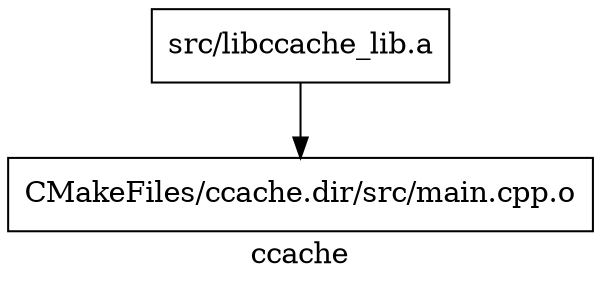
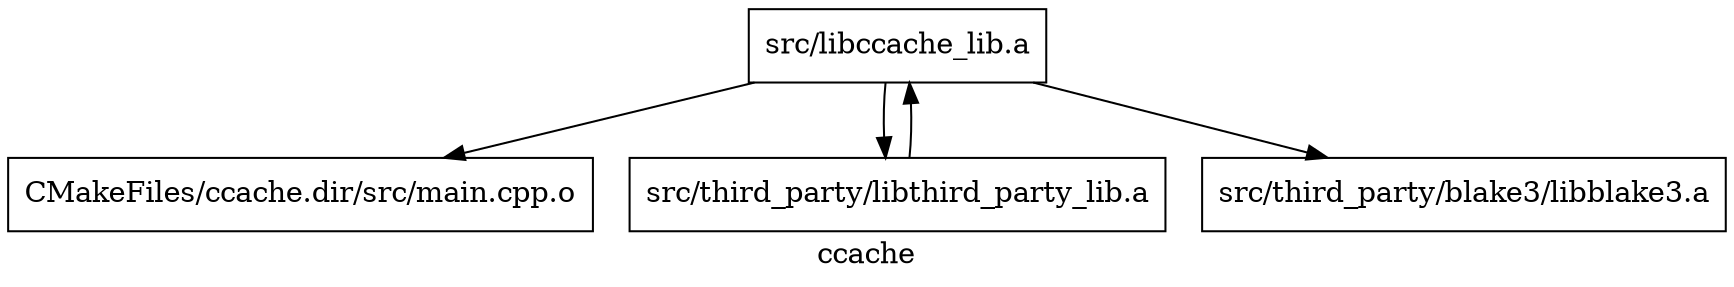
node "src/third_party/libthird_party_lib.a": added
node "src/third_party/blake3/libblake3.a": added
